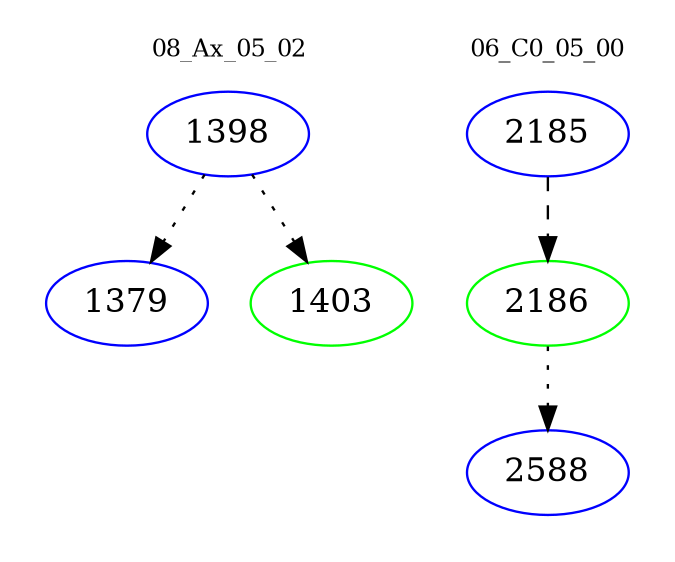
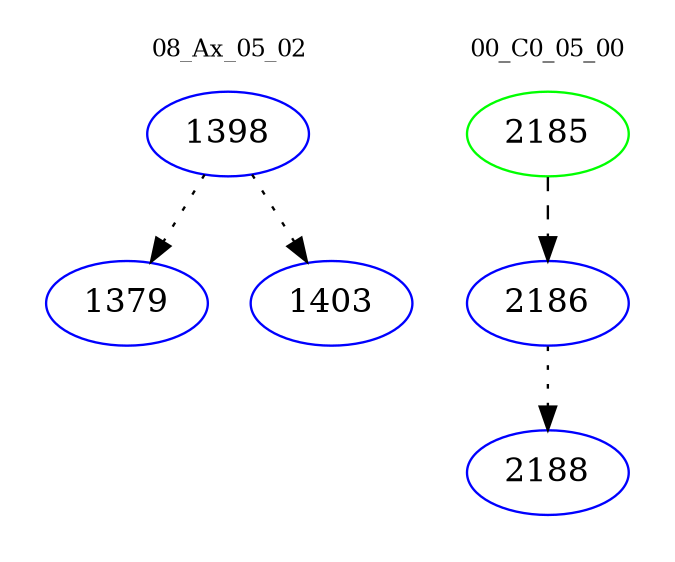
cluster "06_C0_05_00": label "06_C0_05_00" -> "00_C0_05_00"
node "2185": color blue -> green
node "1403": color green -> blue
node "2186": color green -> blue
node "2588": label "2588" -> "2188"
